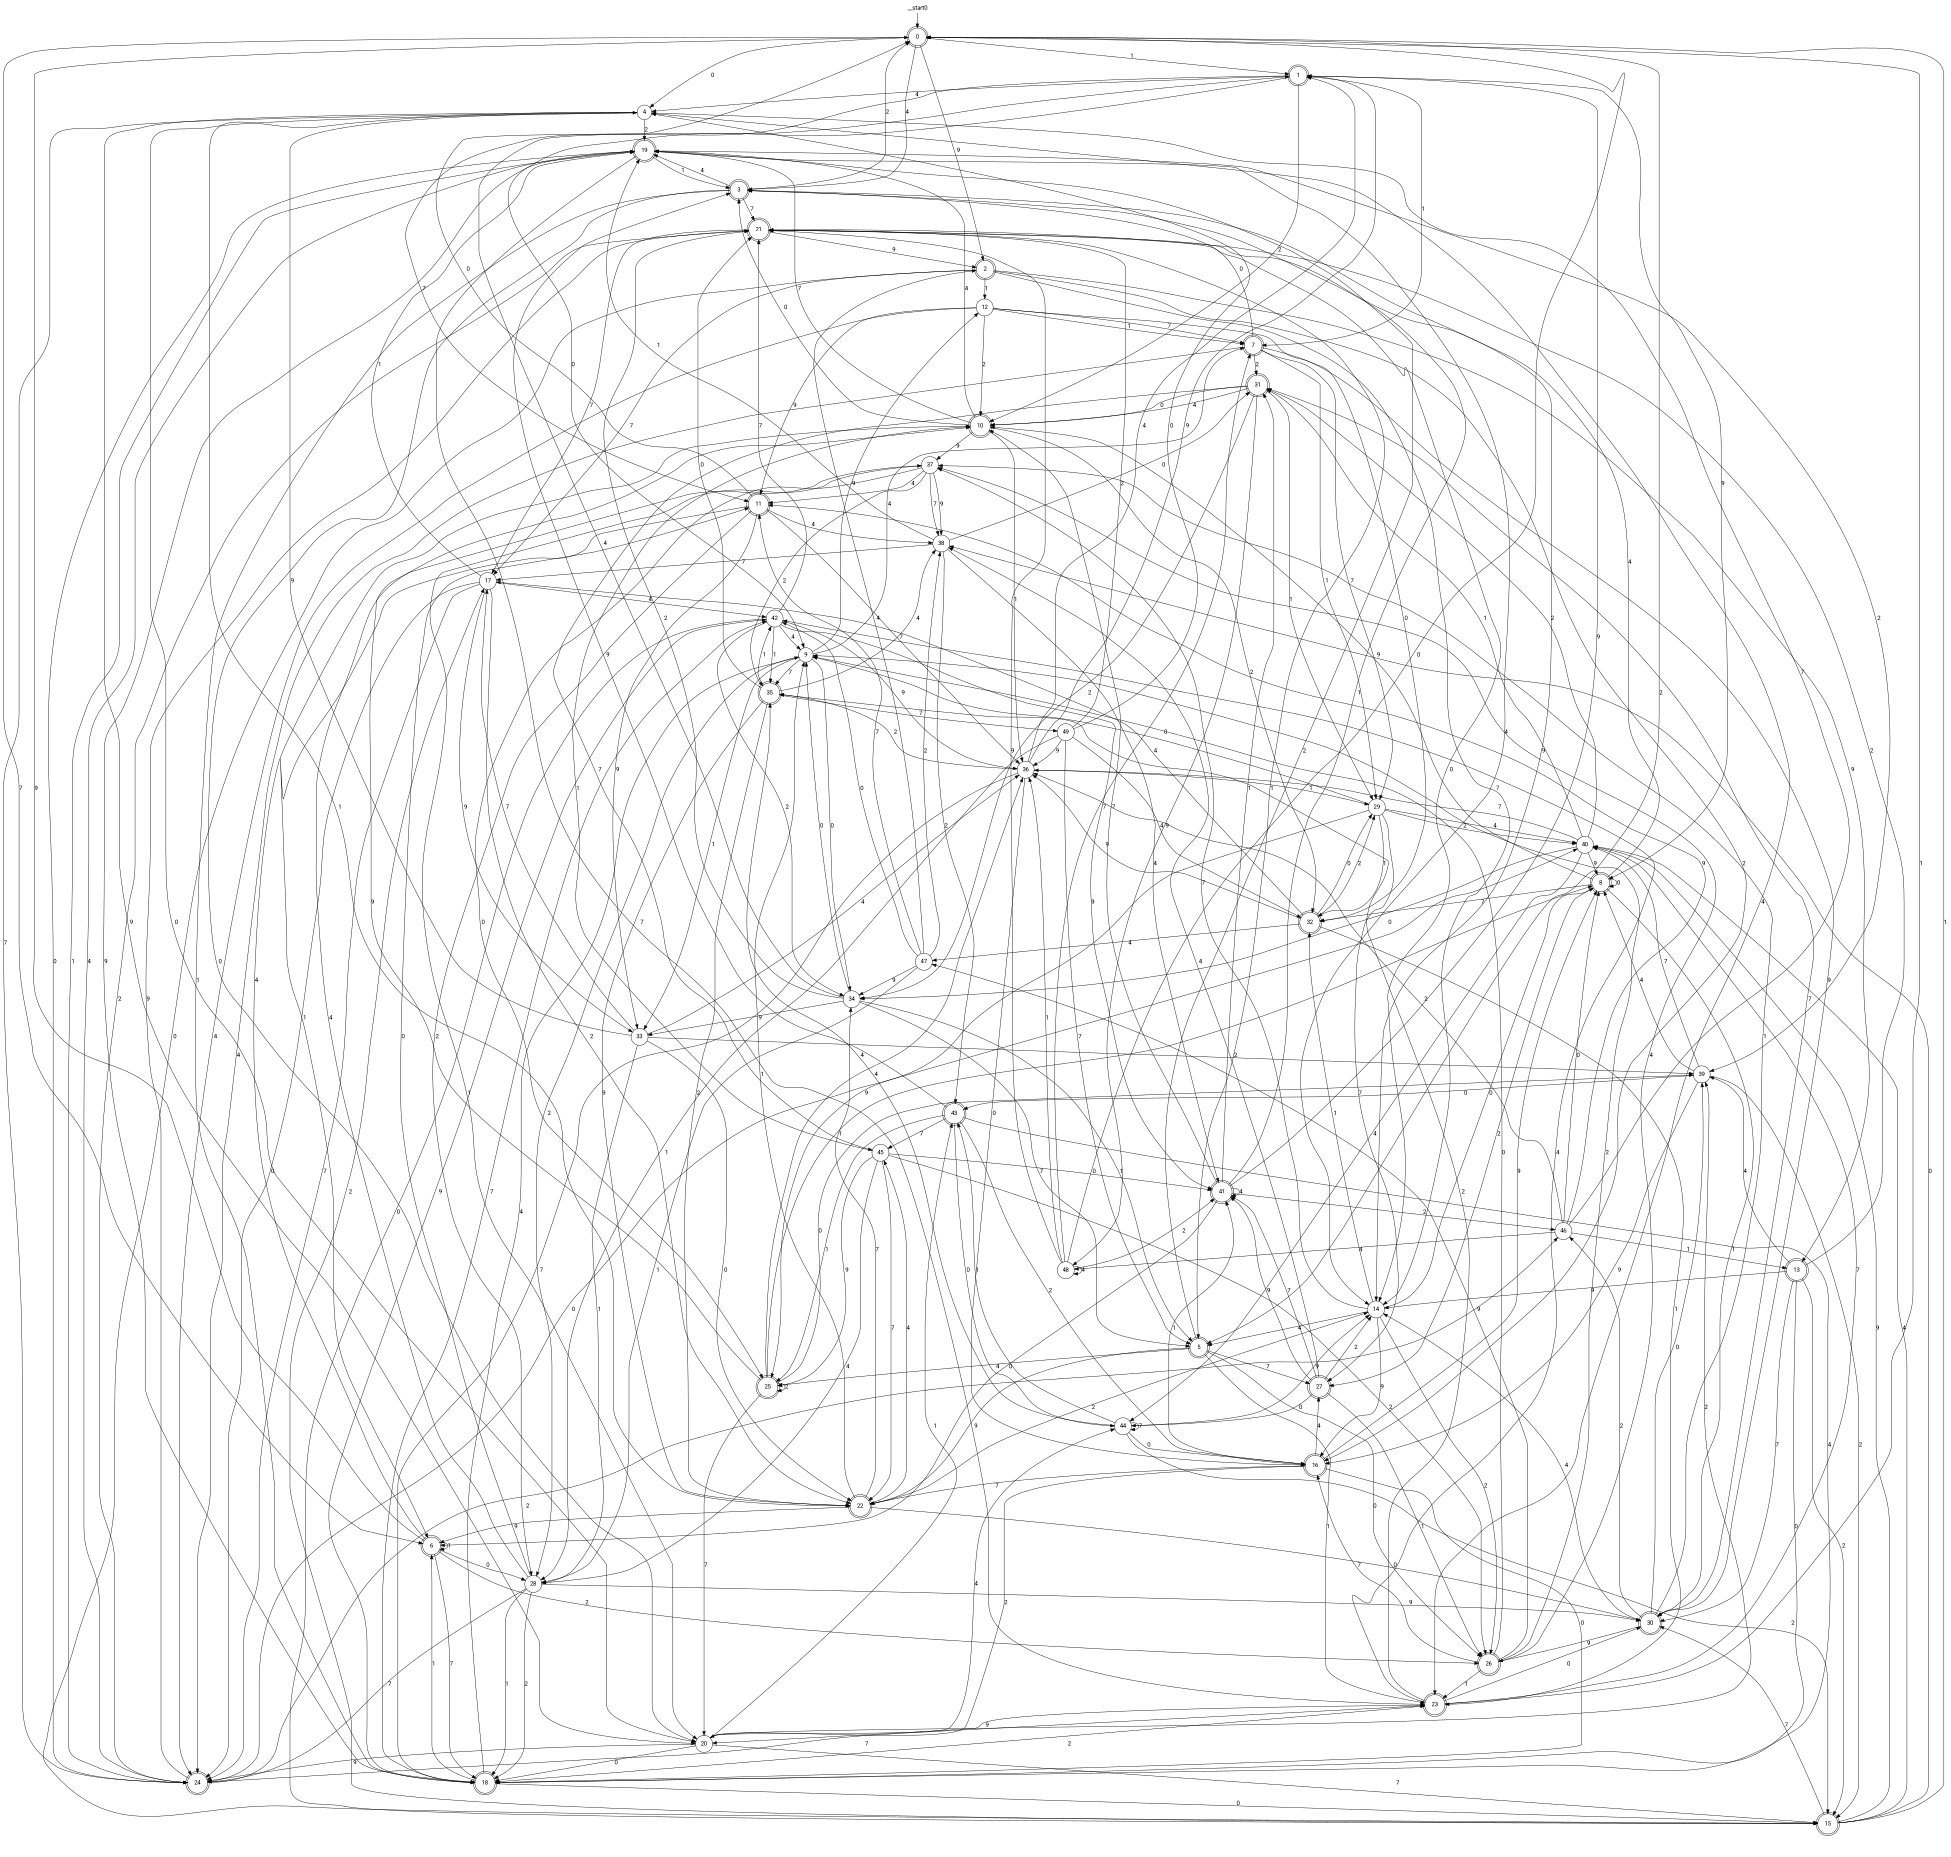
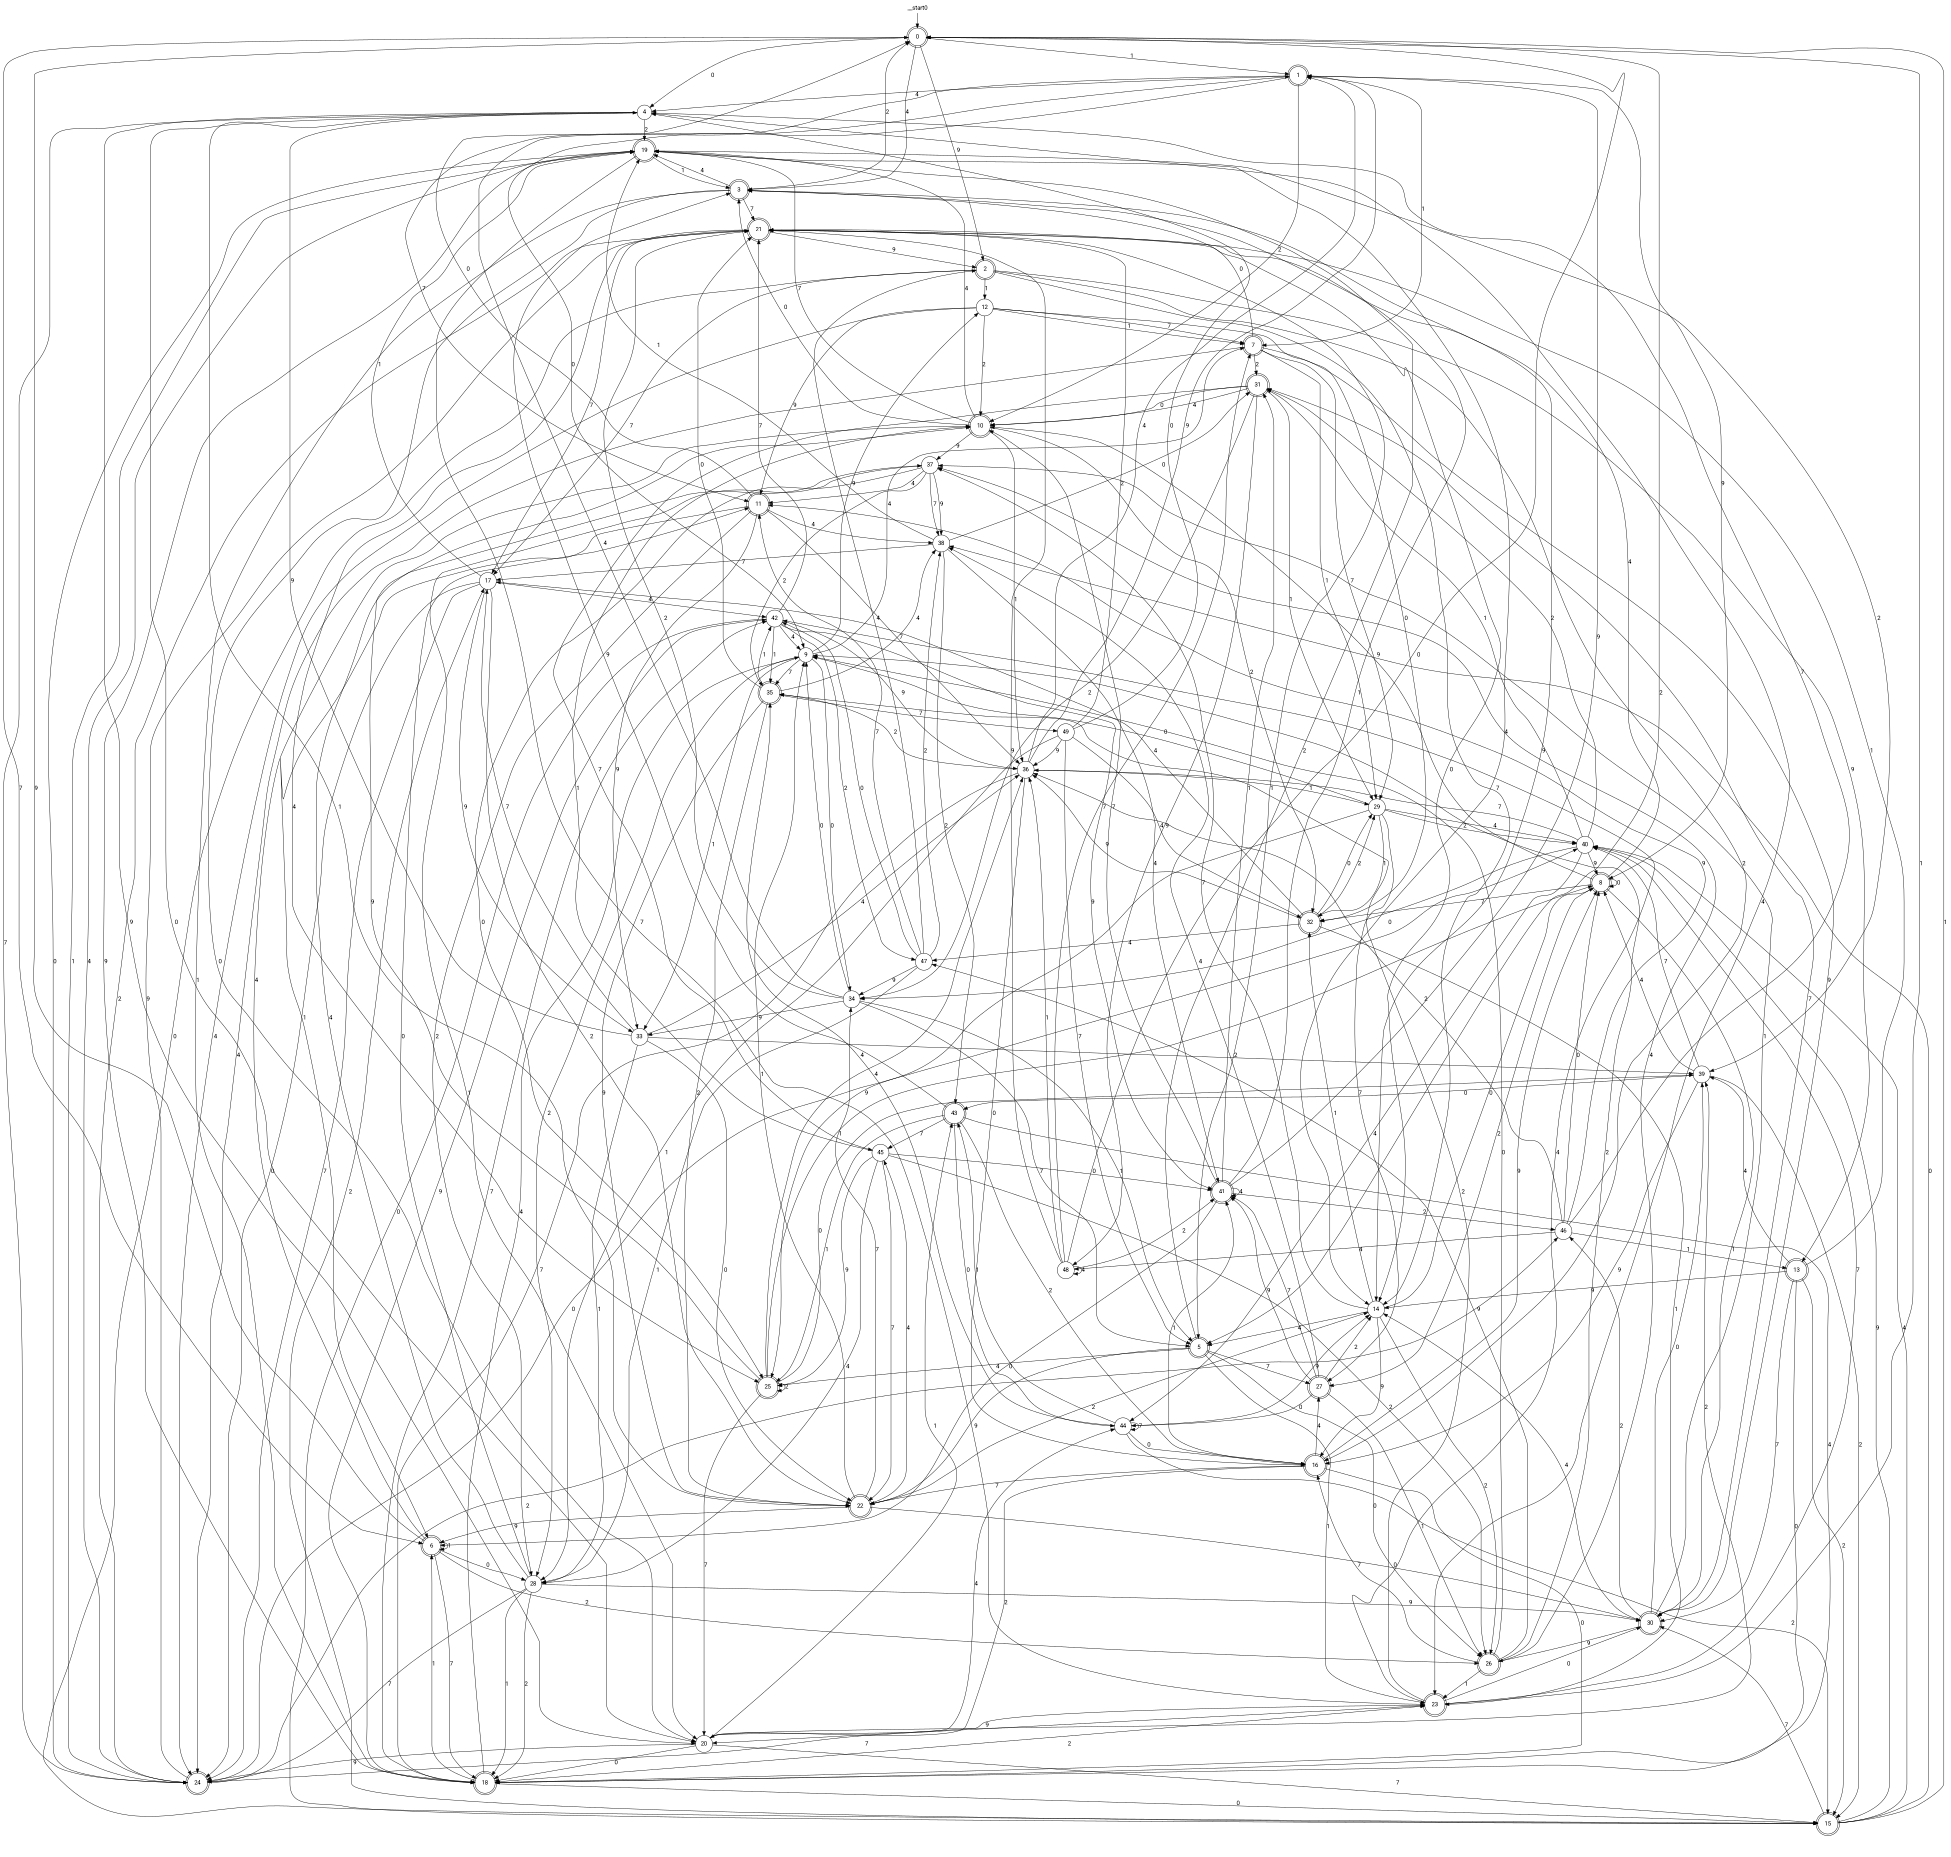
edge "13" -> "21": label "2" -> "1"
edge "21" -> "25": added, label "4"
edge "42" -> "34": now "42" -> "47"
